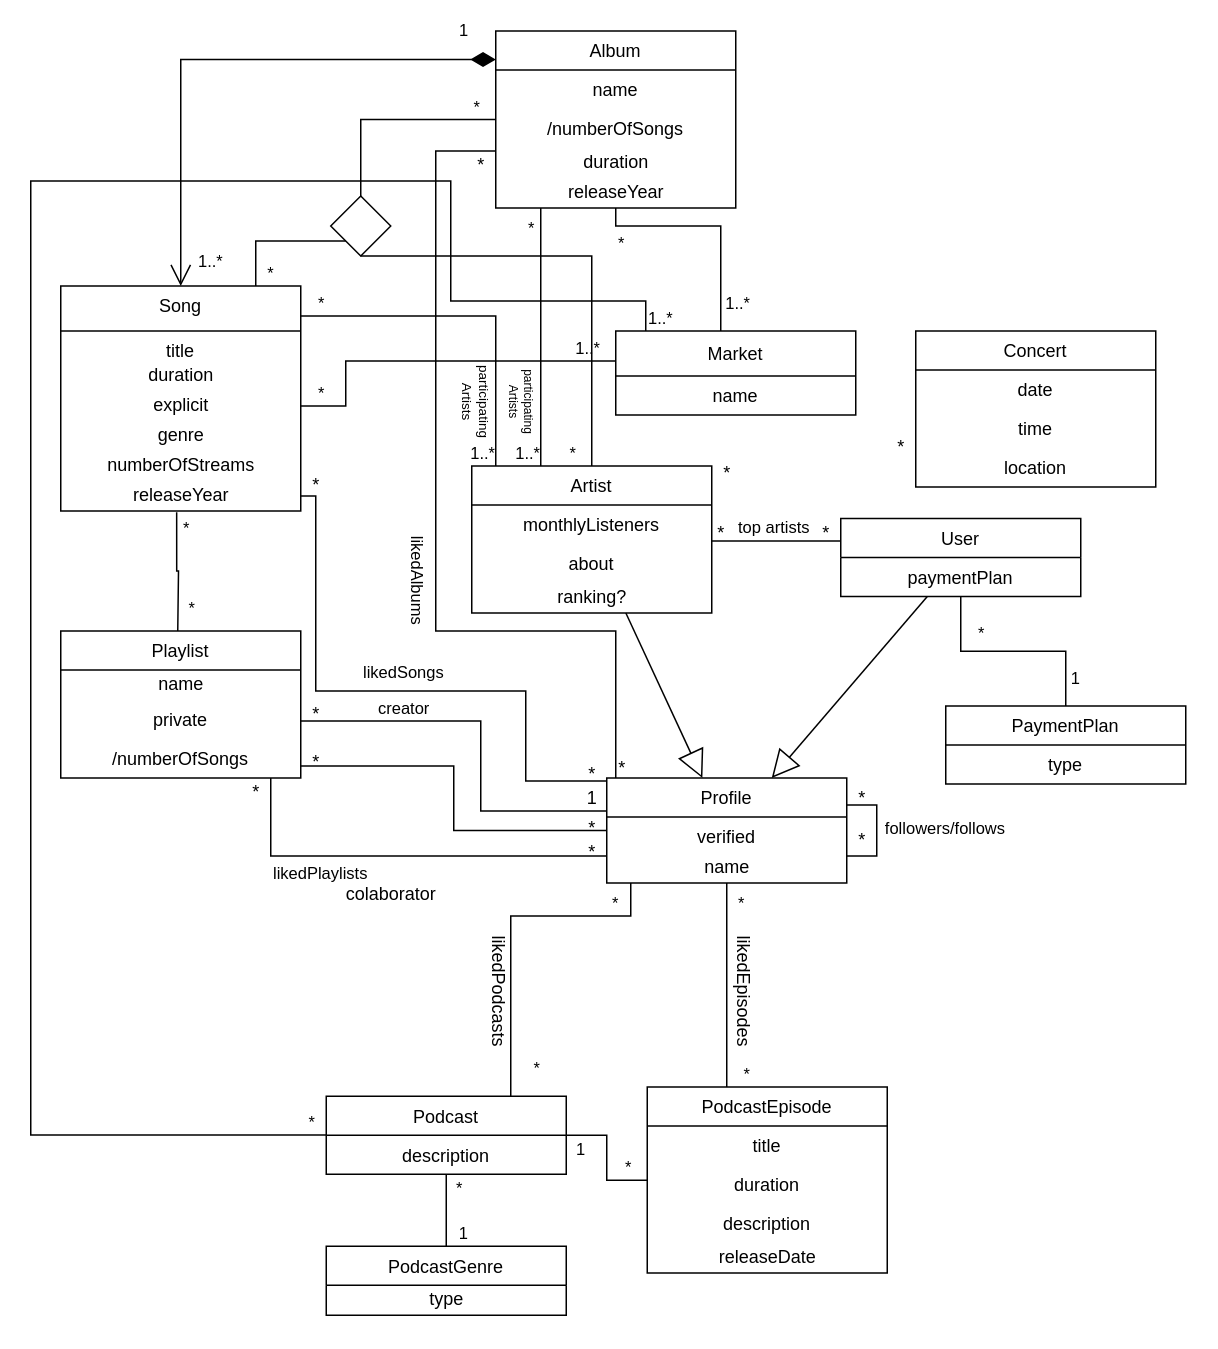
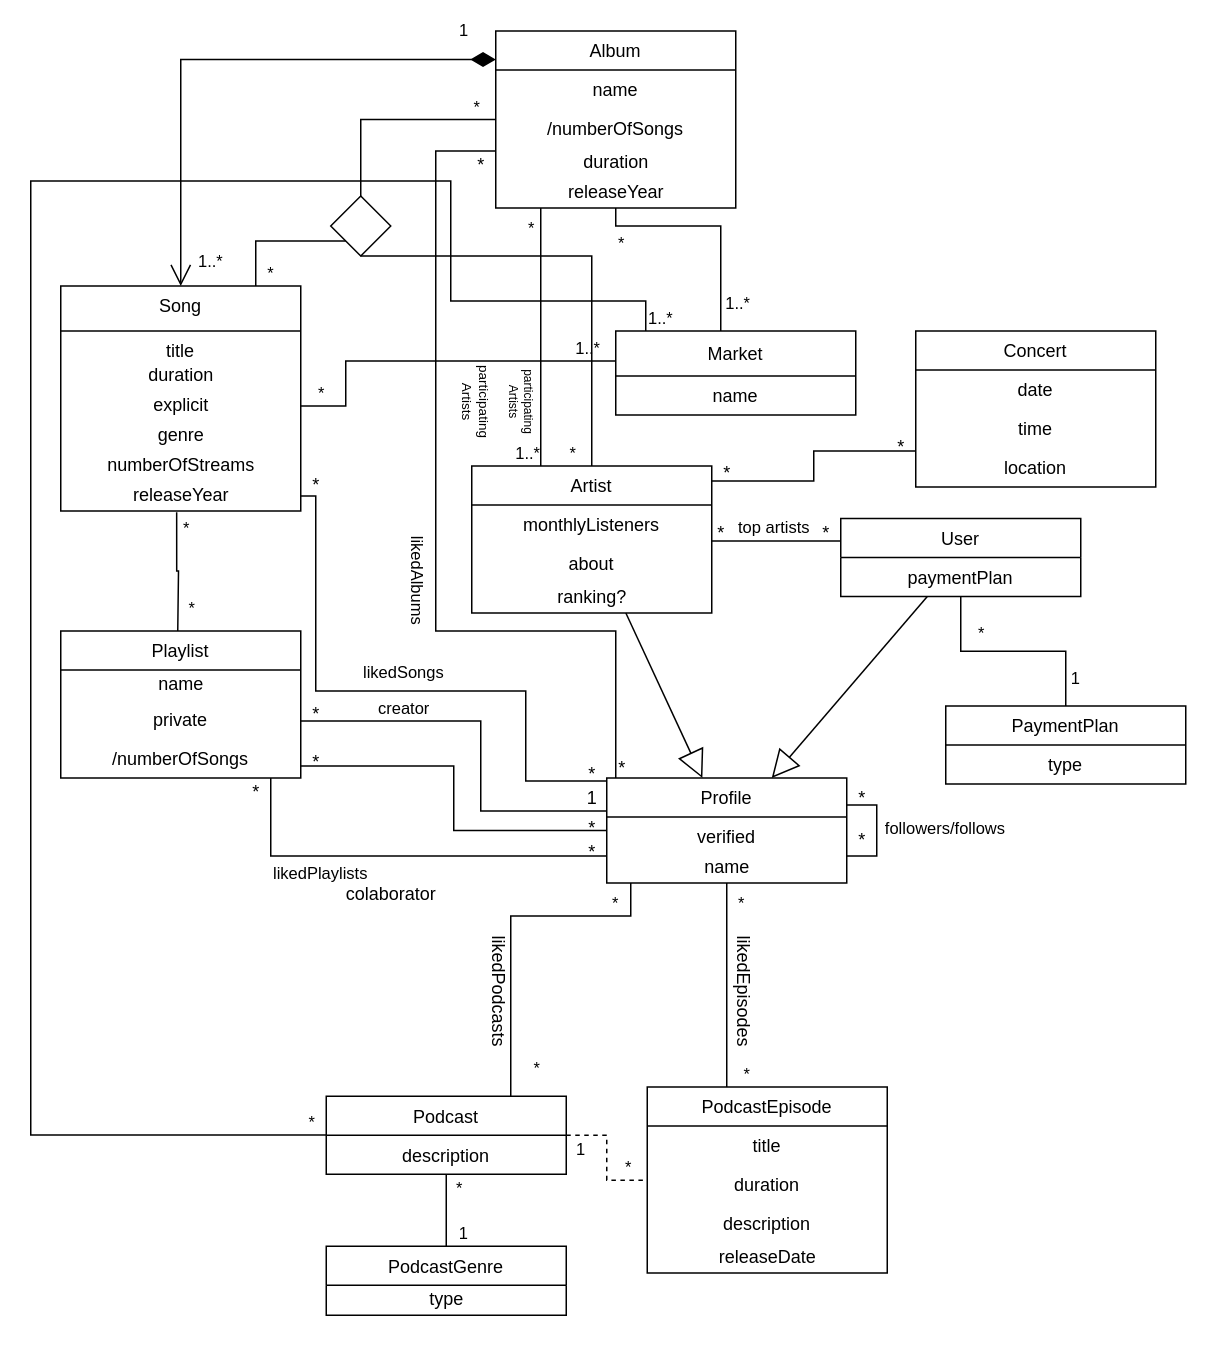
edge "Song" -- "Artist": removed, labels "*", "1..*"
edge "Concert" -- "Artist": added
edge "Podcast" -- "PodcastEpisode": style solid -> dashed
